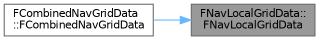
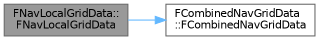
edge "FCombinedNavGridData ::FCombinedNavGridData" -> "FNavLocalGridData:: FNavLocalGridData": reversed
